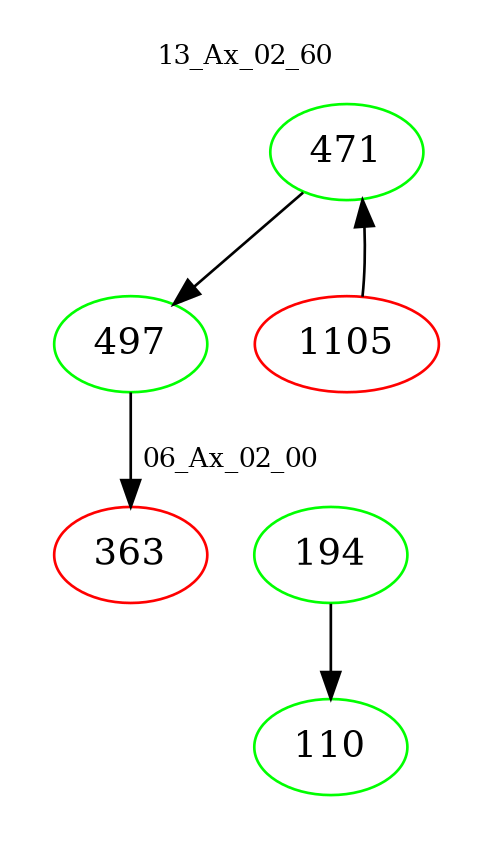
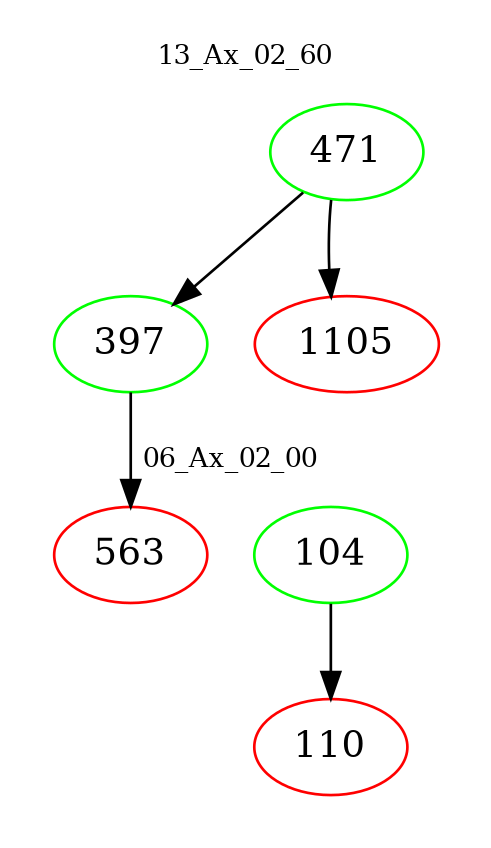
edge "1105" -> "471": reversed
node "497": label "497" -> "397"
node "363": label "363" -> "563"
node "194": label "194" -> "104"
node "110": color green -> red
